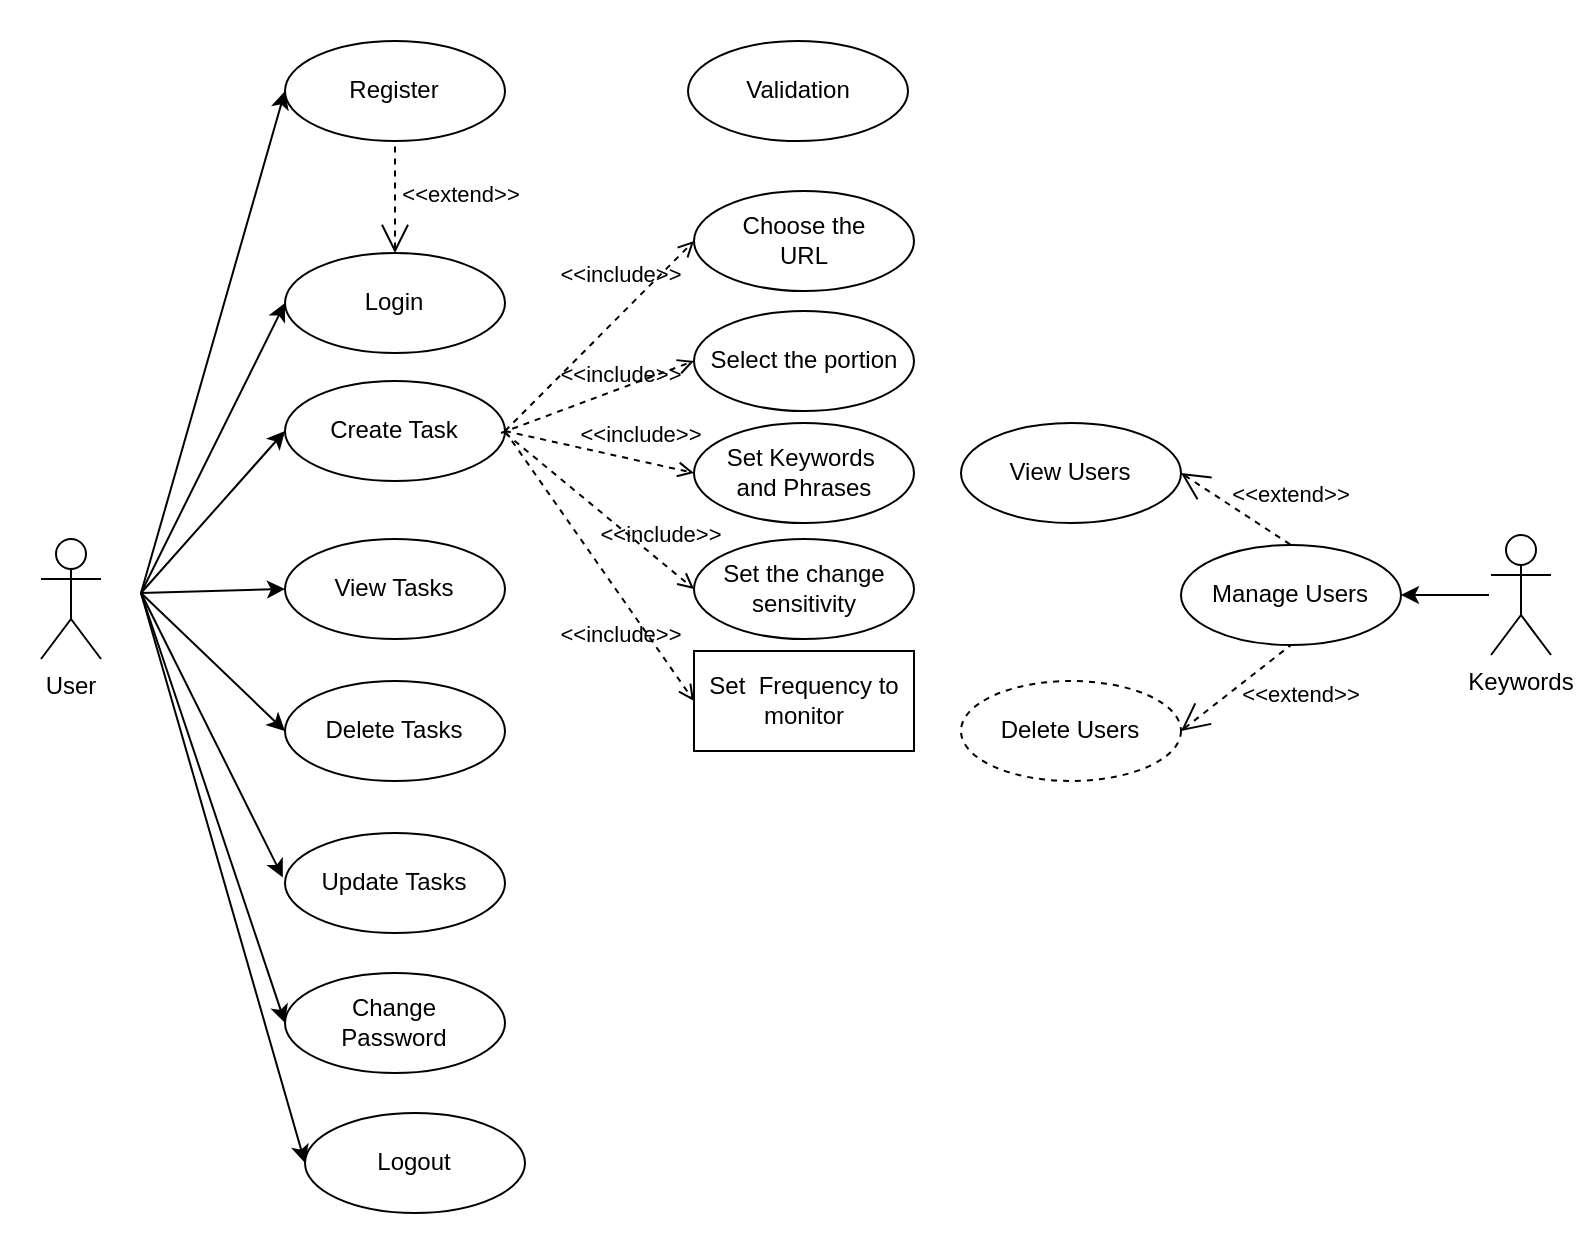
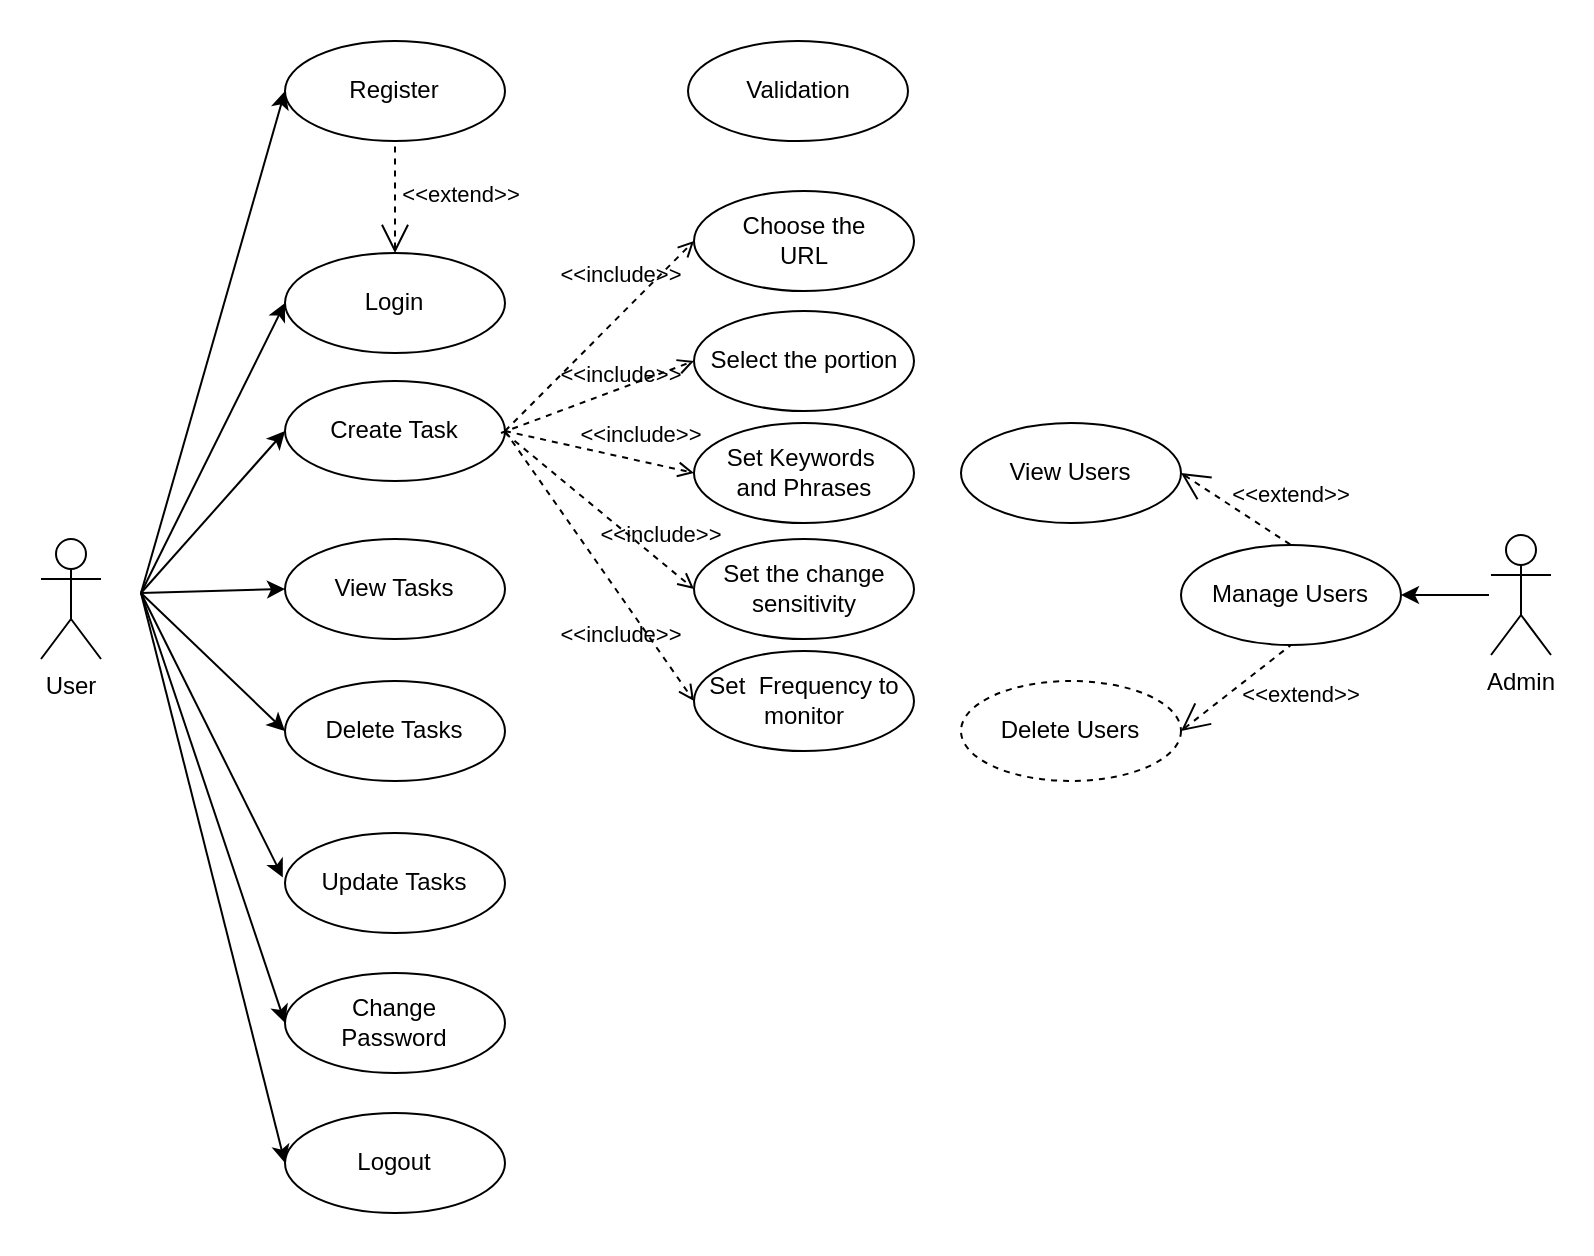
node "Keywords": label "Keywords" -> "Admin"
node "Set Frequency to monitor": shape rectangle -> ellipse
node "Logout": moved (415, 1163) -> (395, 1163)
